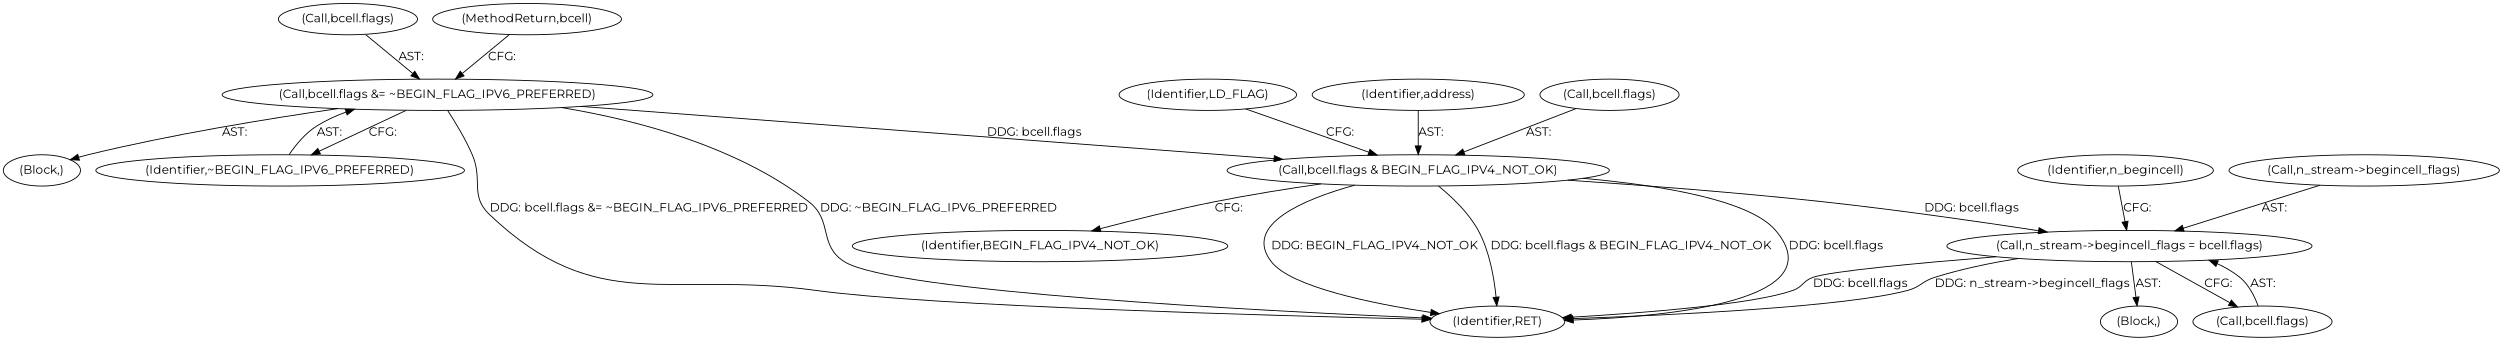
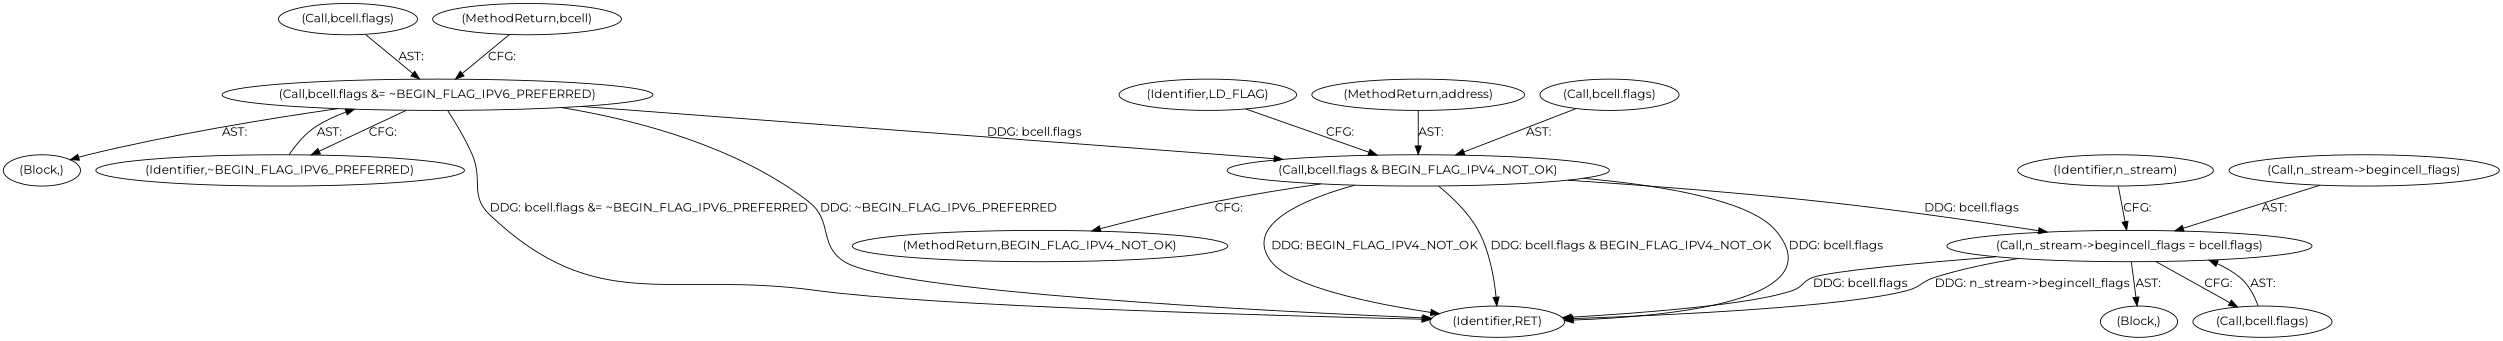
node "(Identifier,address)": label "(Identifier,address)" -> "(MethodReturn,address)"
node "(Identifier,n_begincell)": label "(Identifier,n_begincell)" -> "(Identifier,n_stream)"
node "(Identifier,BEGIN_FLAG_IPV4_NOT_OK)": label "(Identifier,BEGIN_FLAG_IPV4_NOT_OK)" -> "(MethodReturn,BEGIN_FLAG_IPV4_NOT_OK)"
